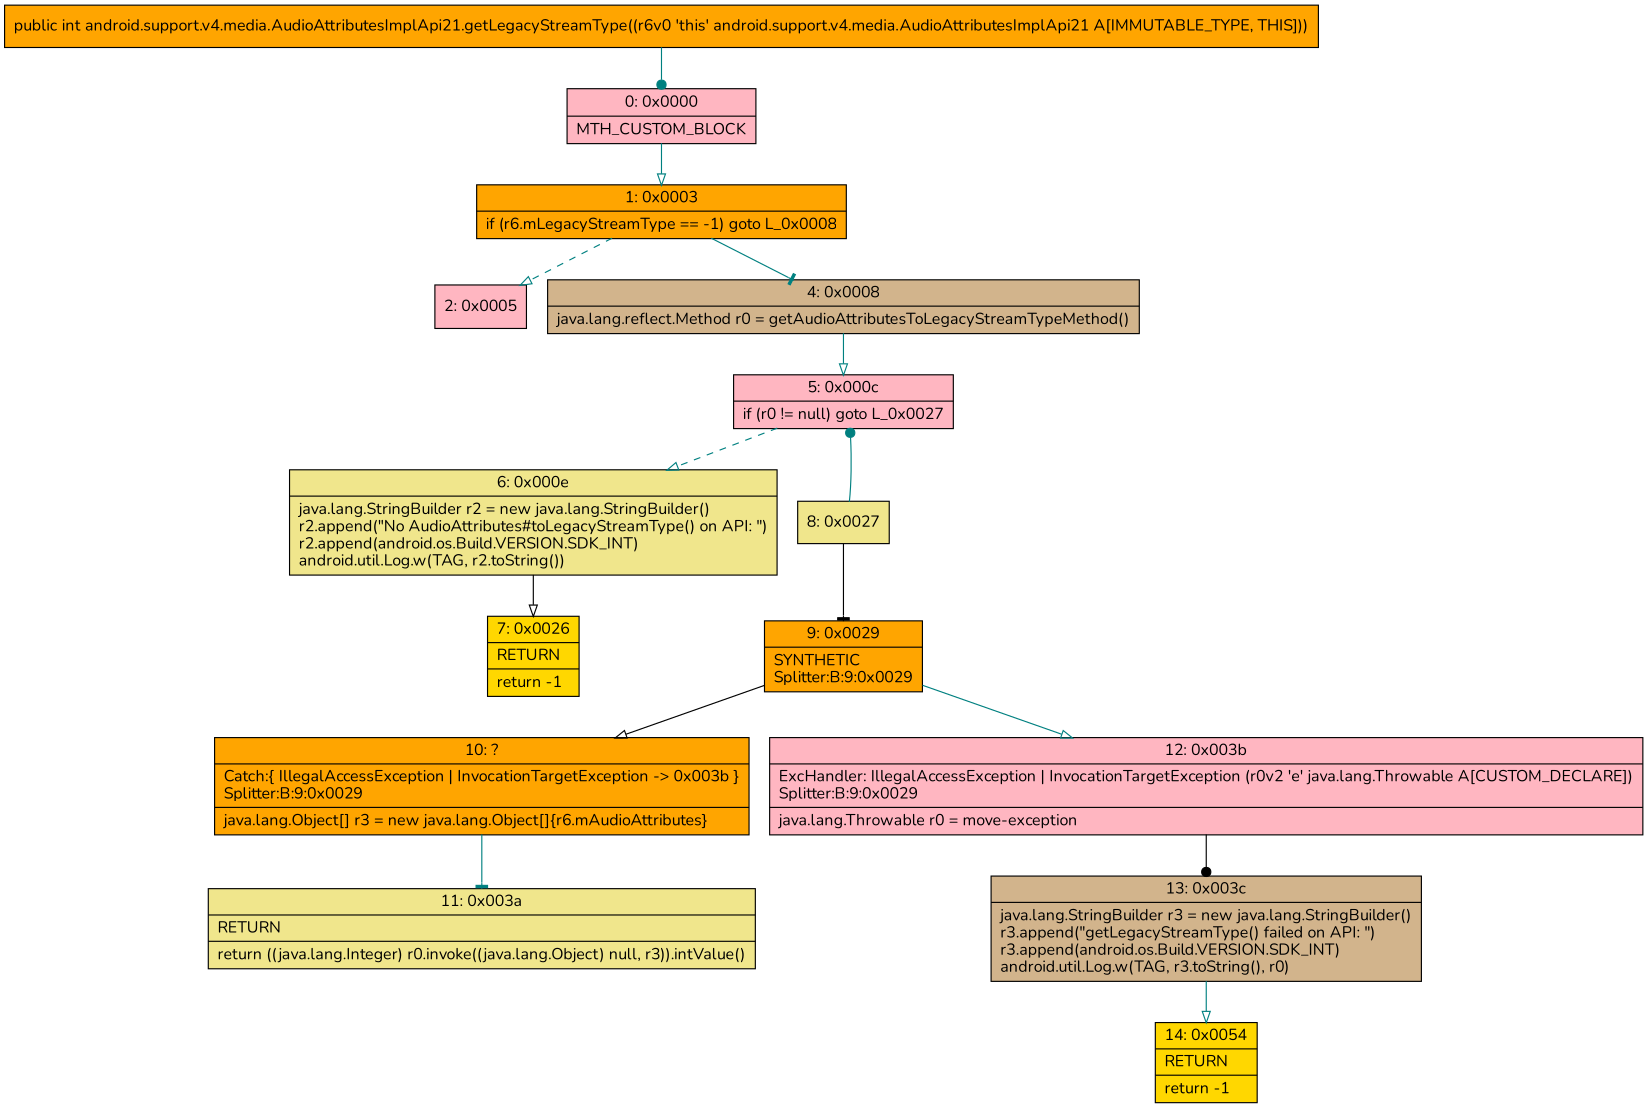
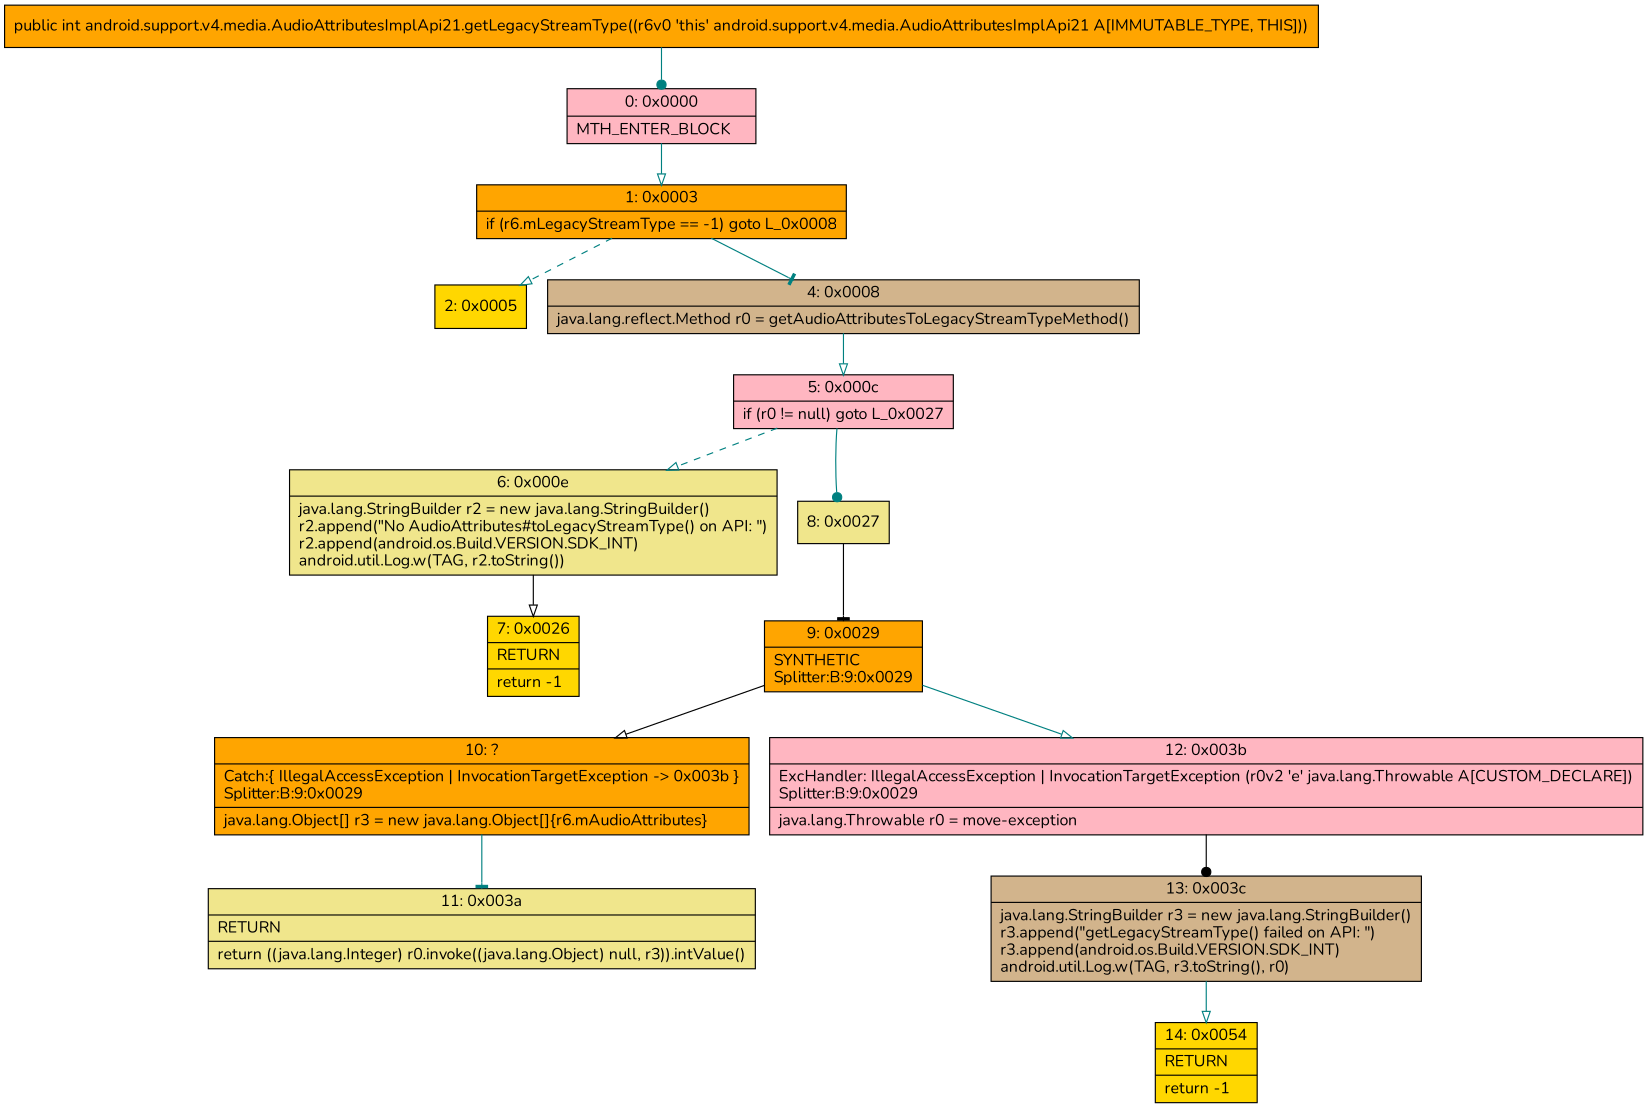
node "0: 0x0000": text "MTH_CUSTOM_BLOCK" -> "MTH_ENTER_BLOCK"
node "2: 0x0005": fillcolor lightpink -> gold
edge "8: 0x0027" -> "5: 0x000c": reversed
